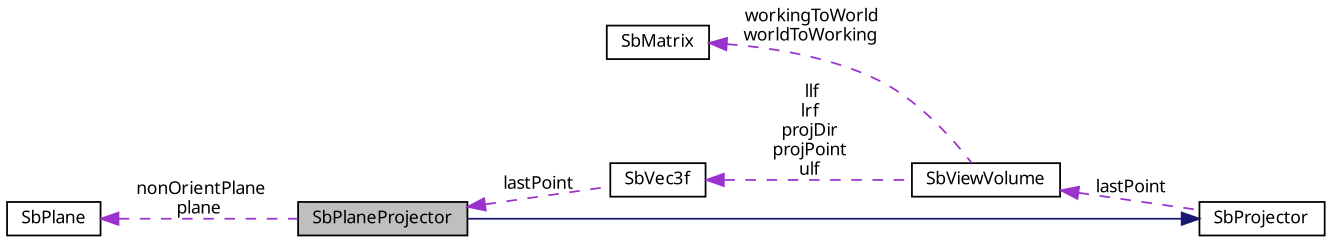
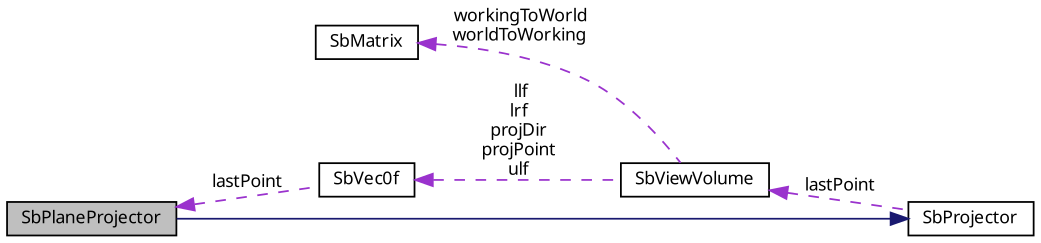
node "SbVec3f": label "SbVec3f" -> "SbVec0f"
node "SbPlane": removed
